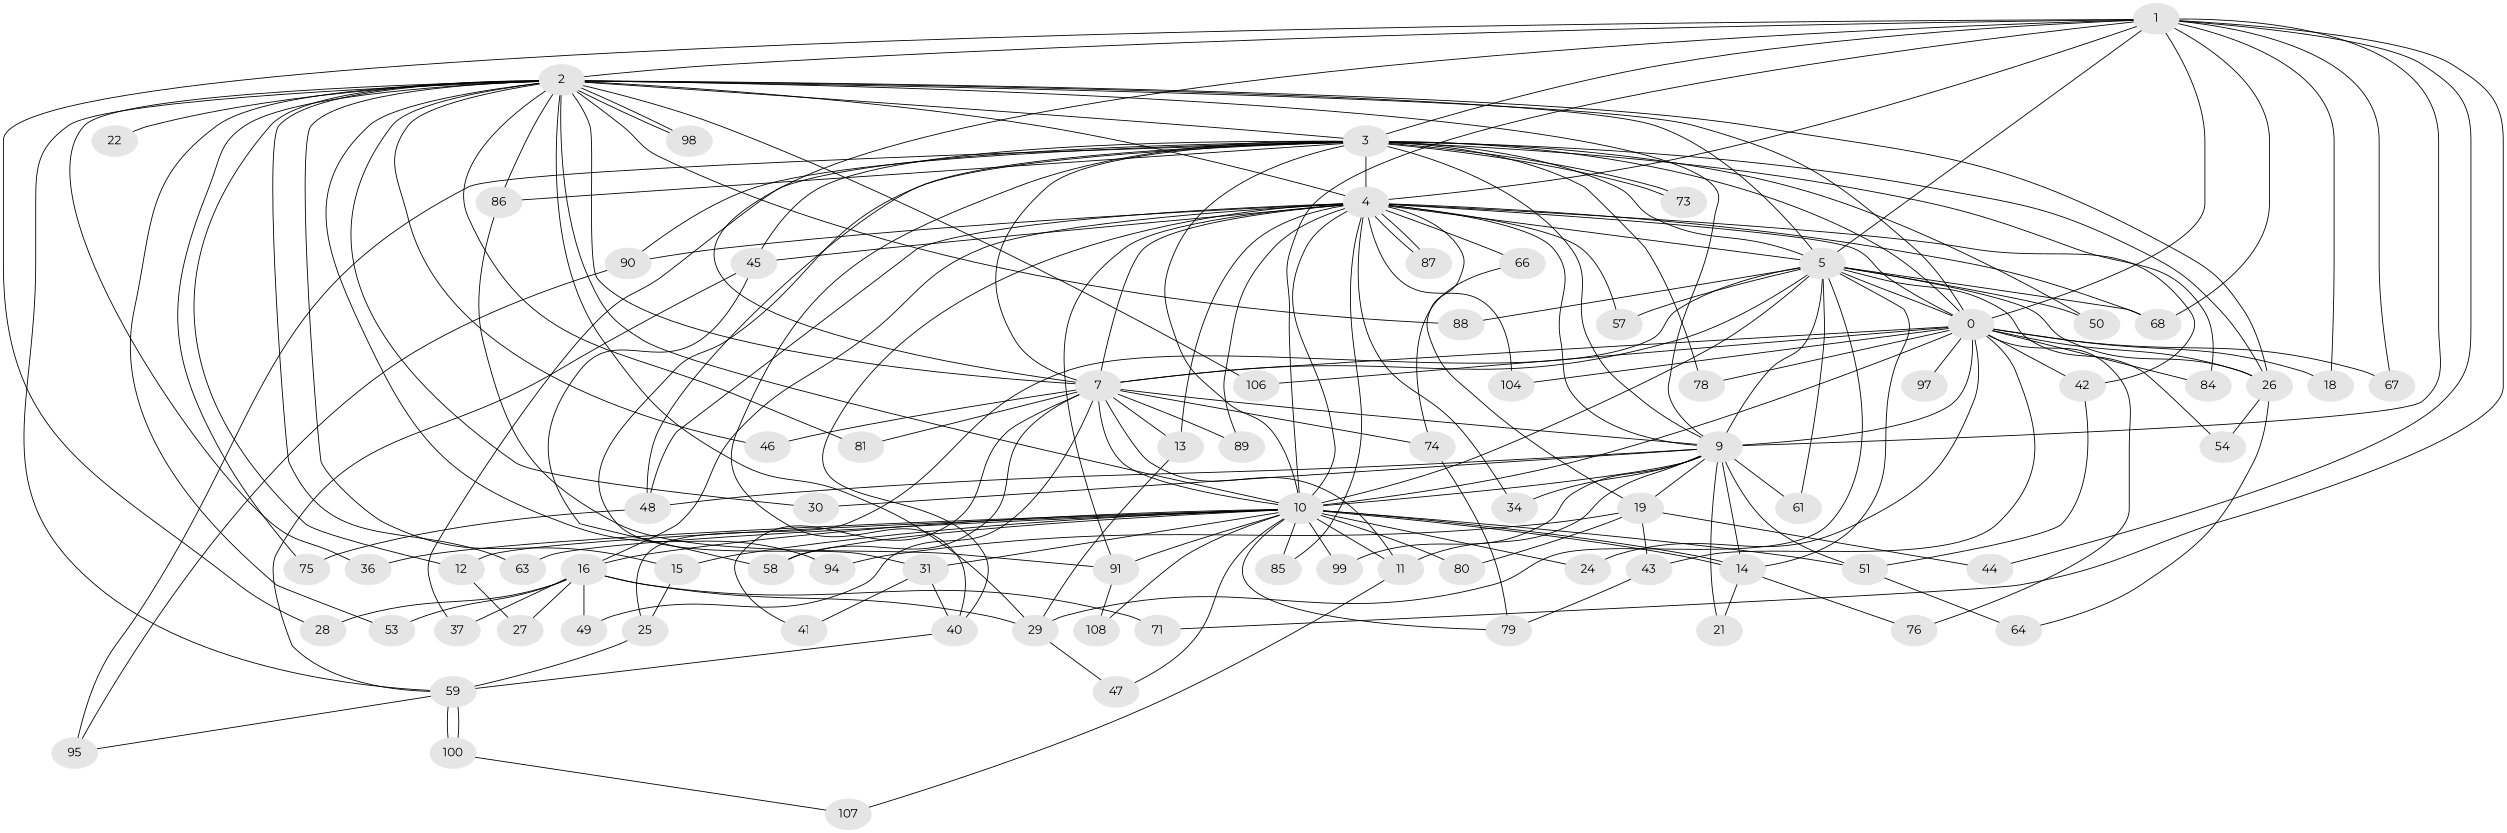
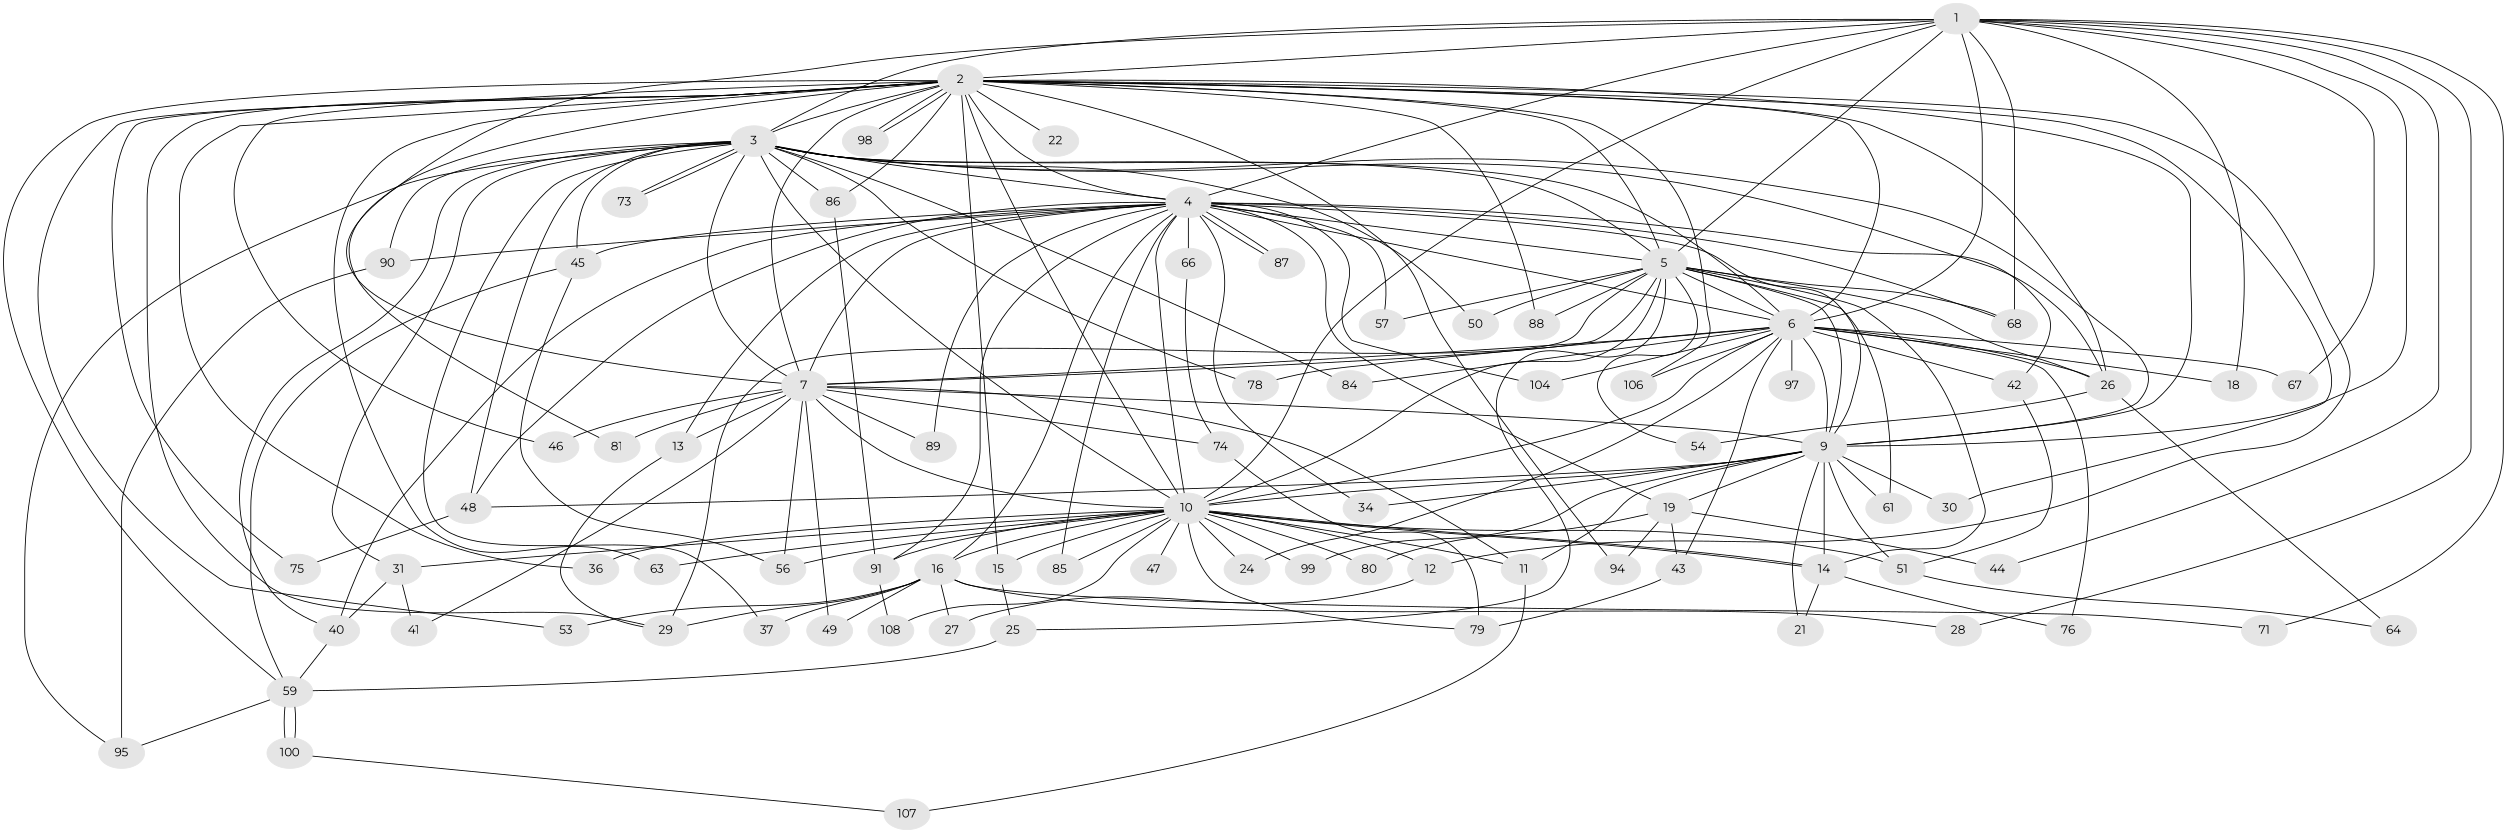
node "0": label "0" -> "6"
node "58": label "58" -> "56"
edge "29" -- "47": removed
